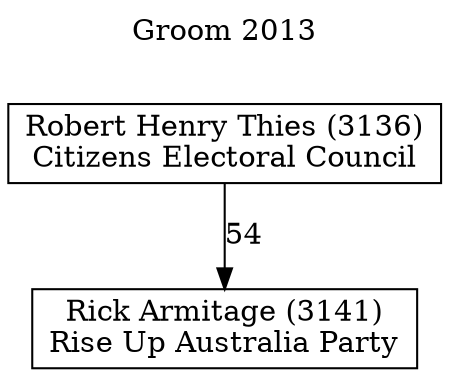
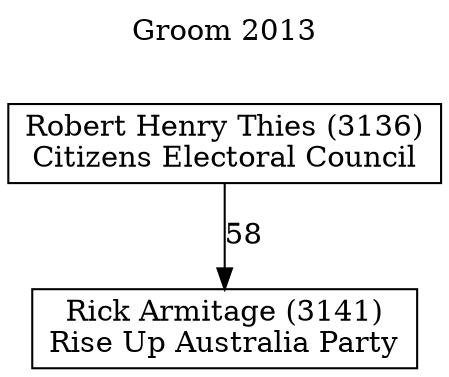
edge "Robert Henry Thies (3136) Citizens Electoral Council" -> "Rick Armitage (3141) Rise Up Australia Party": label "54" -> "58"
